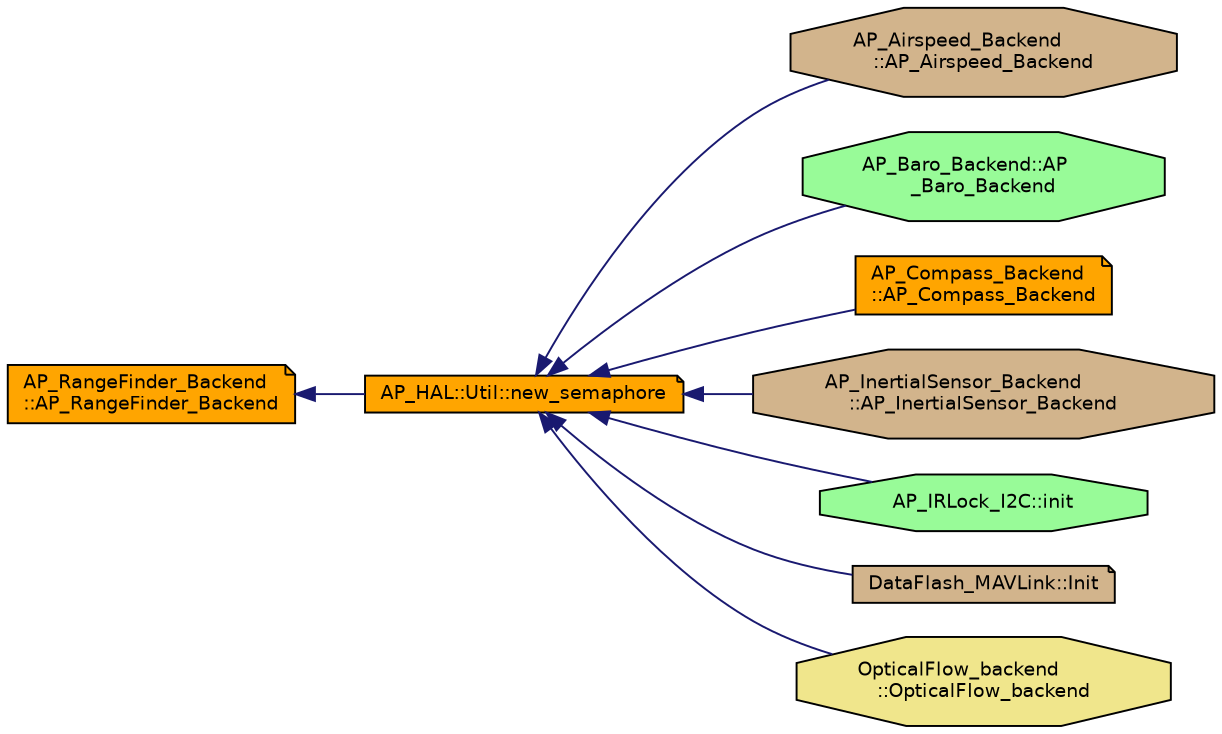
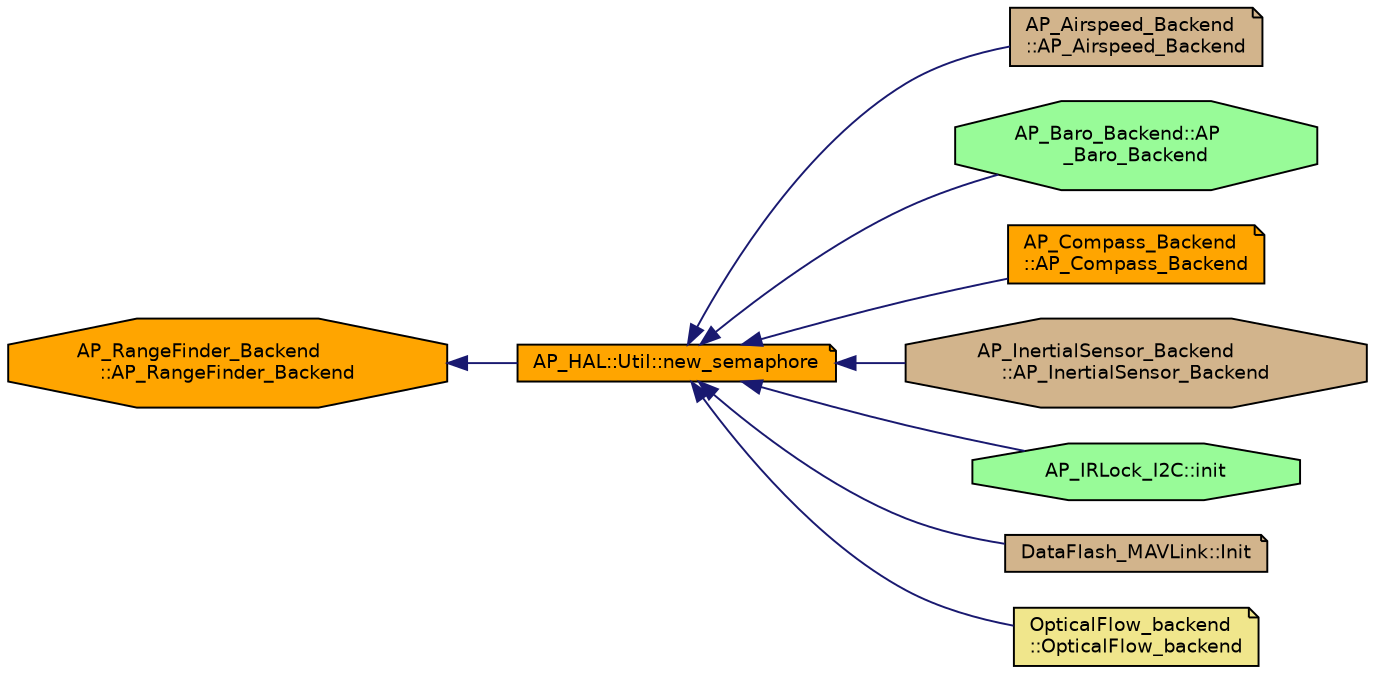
node "AP_Airspeed_Backend ::AP_Airspeed_Backend": shape octagon -> note
node "AP_RangeFinder_Backend ::AP_RangeFinder_Backend": shape note -> octagon
node "OpticalFlow_backend ::OpticalFlow_backend": shape octagon -> note
